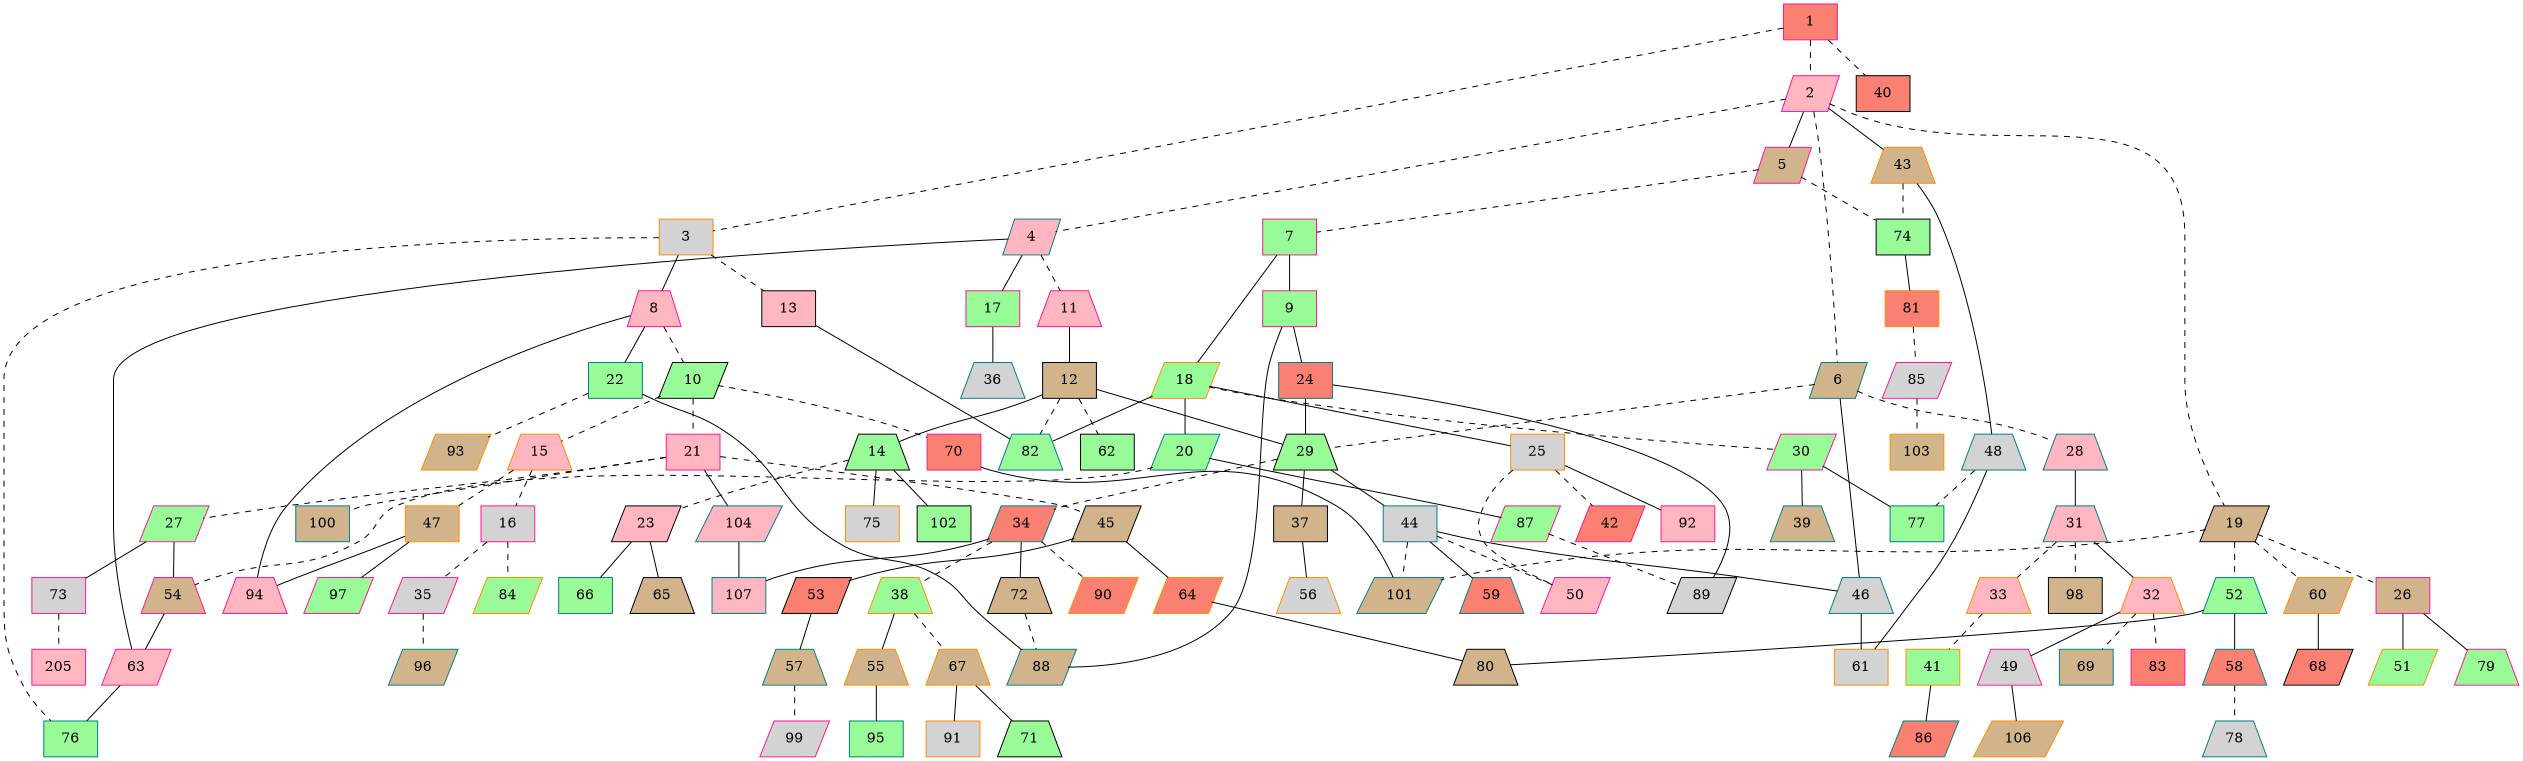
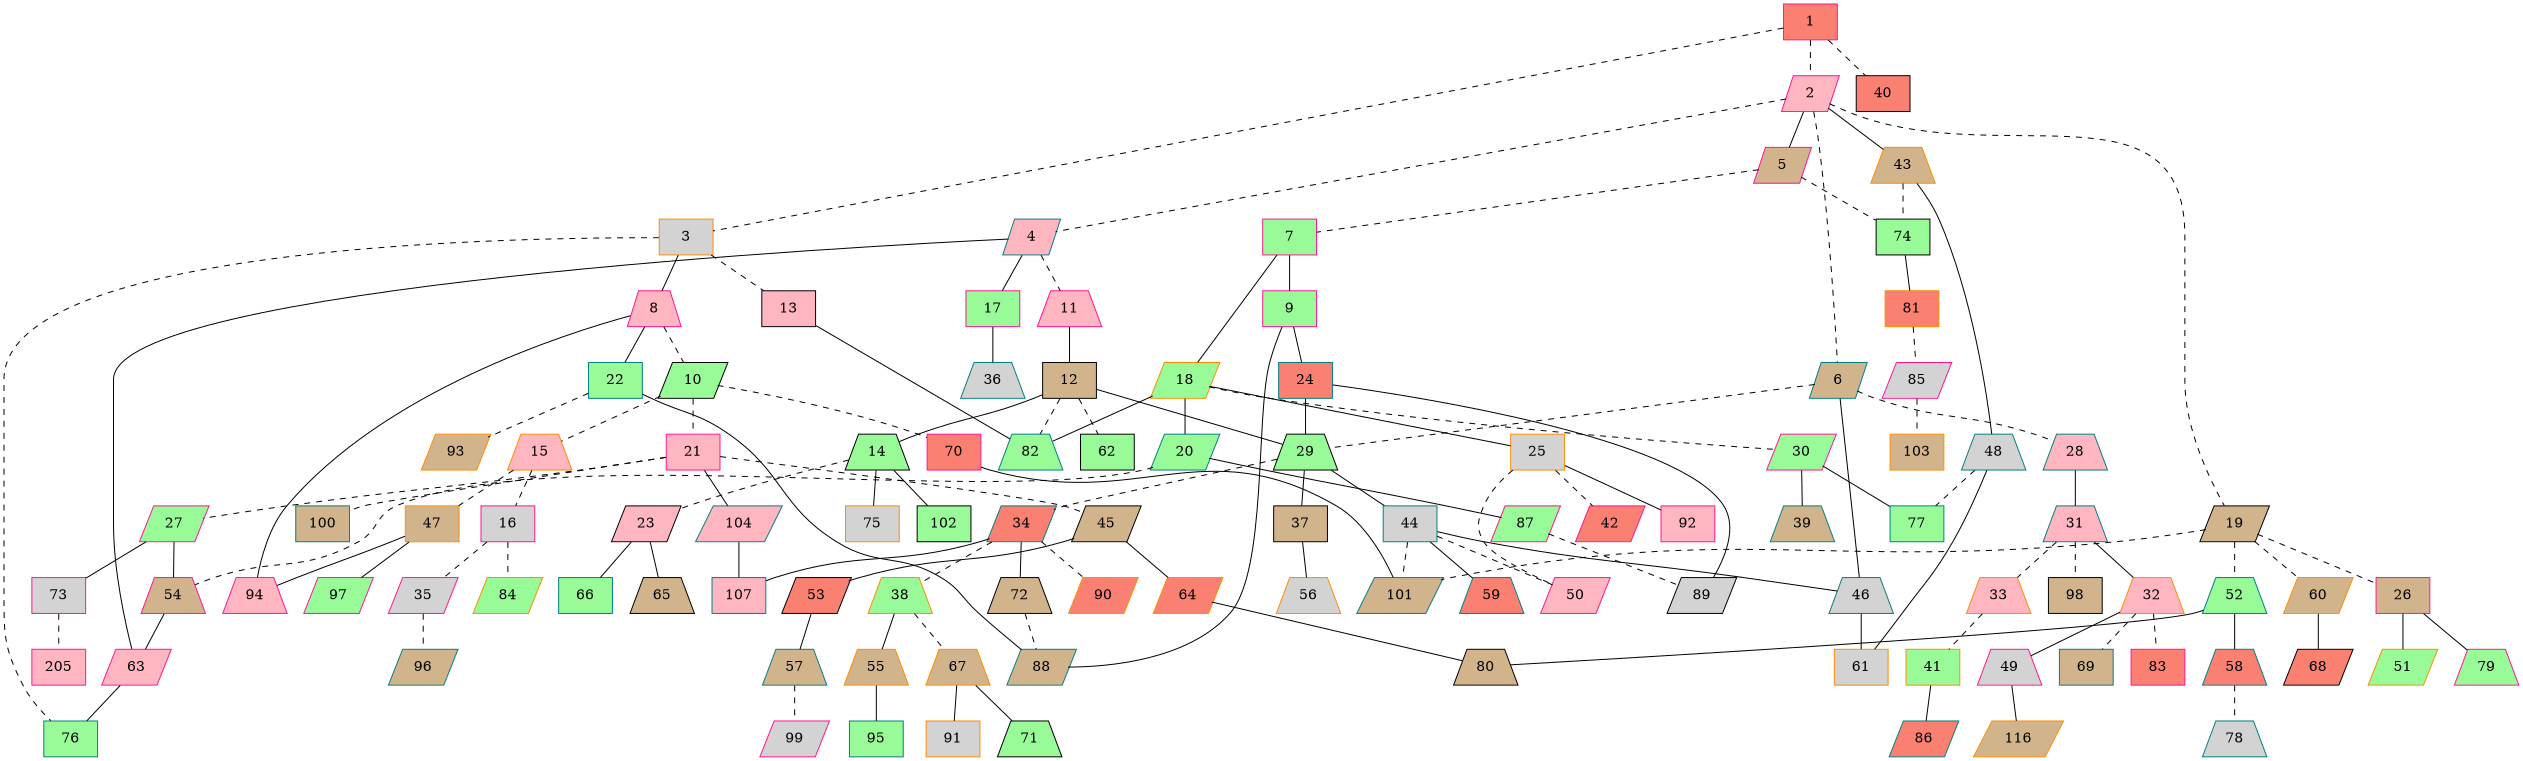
node "106": label "106" -> "116"
